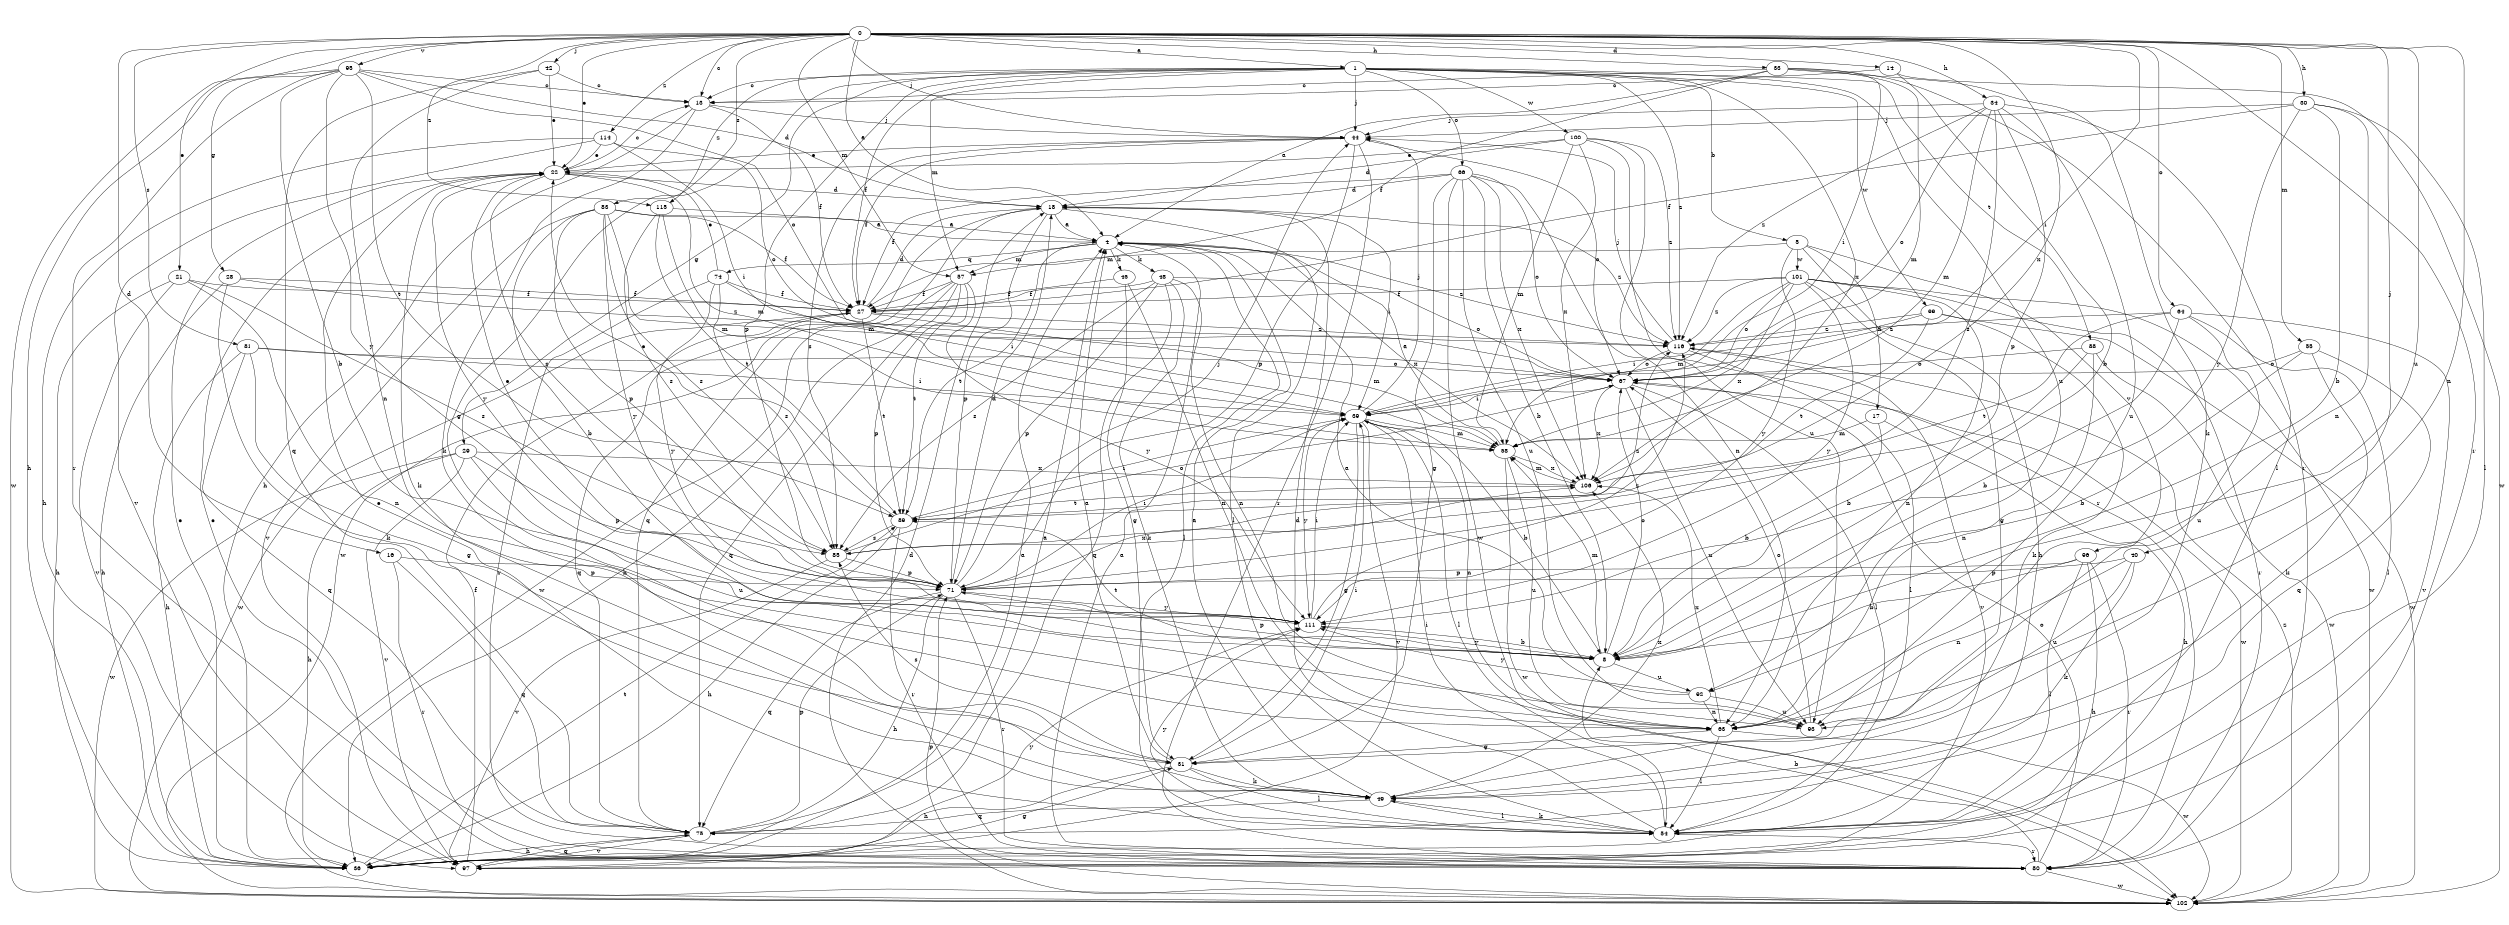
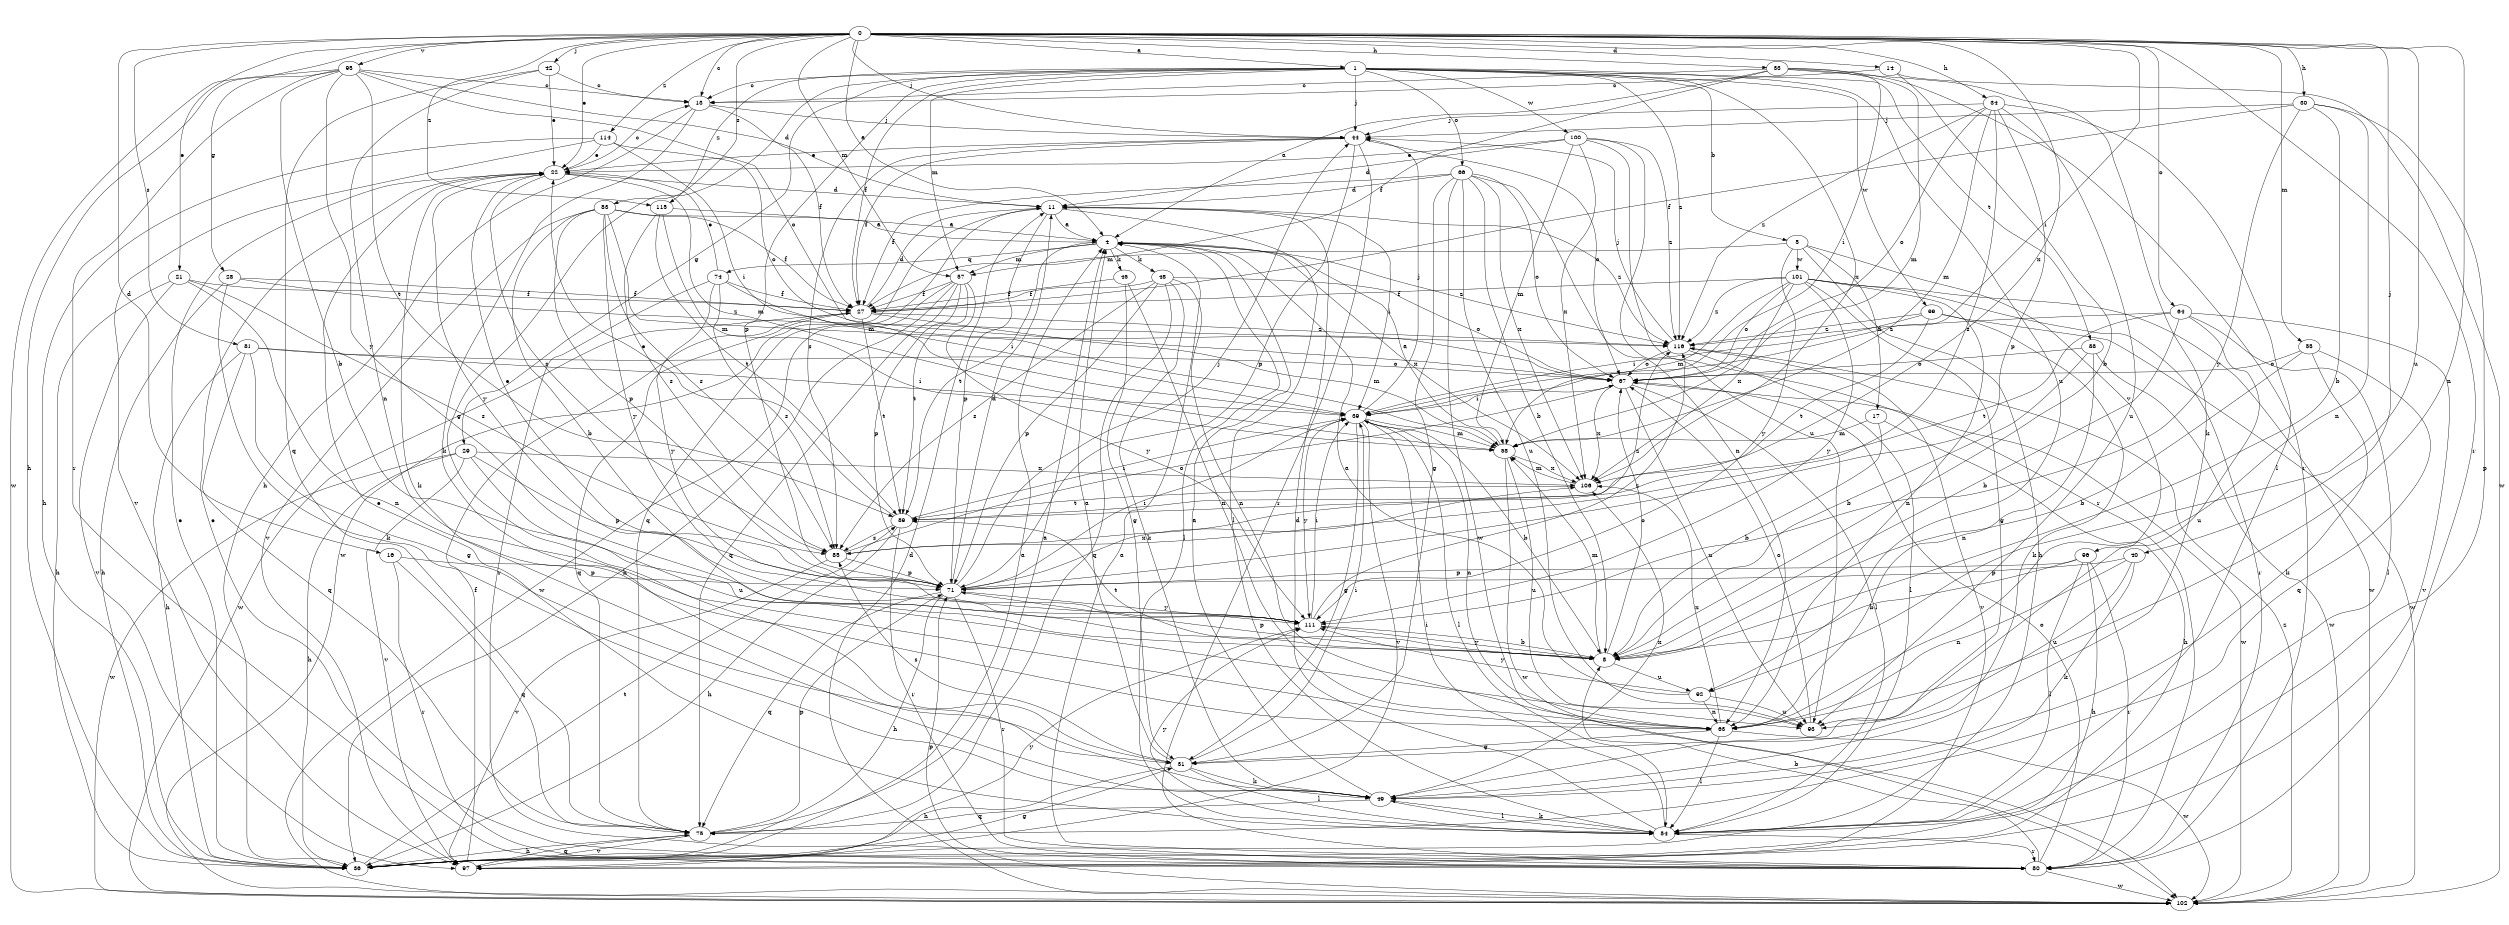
node "18": label "18" -> "11"
edge "30" -> "54": label "l" -> "p"
